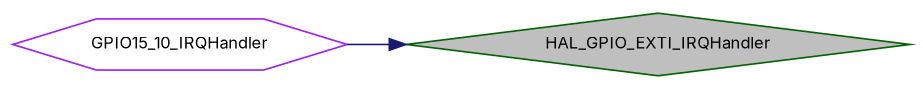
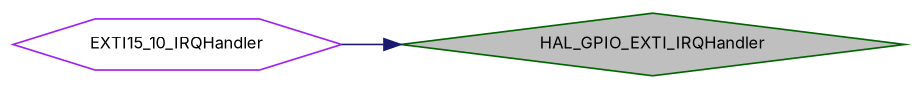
node "GPIO15_10_IRQHandler": label "GPIO15_10_IRQHandler" -> "EXTI15_10_IRQHandler"
